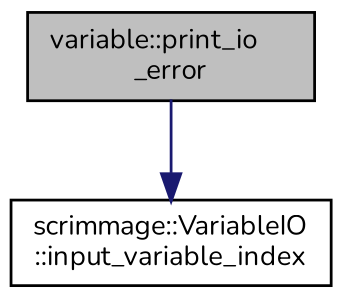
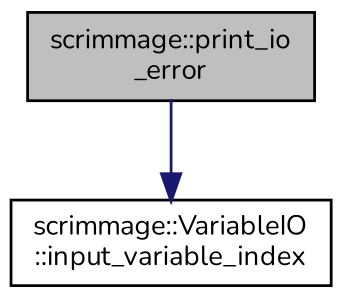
node "variable::print_io _error": label "variable::print_io _error" -> "scrimmage::print_io _error"
